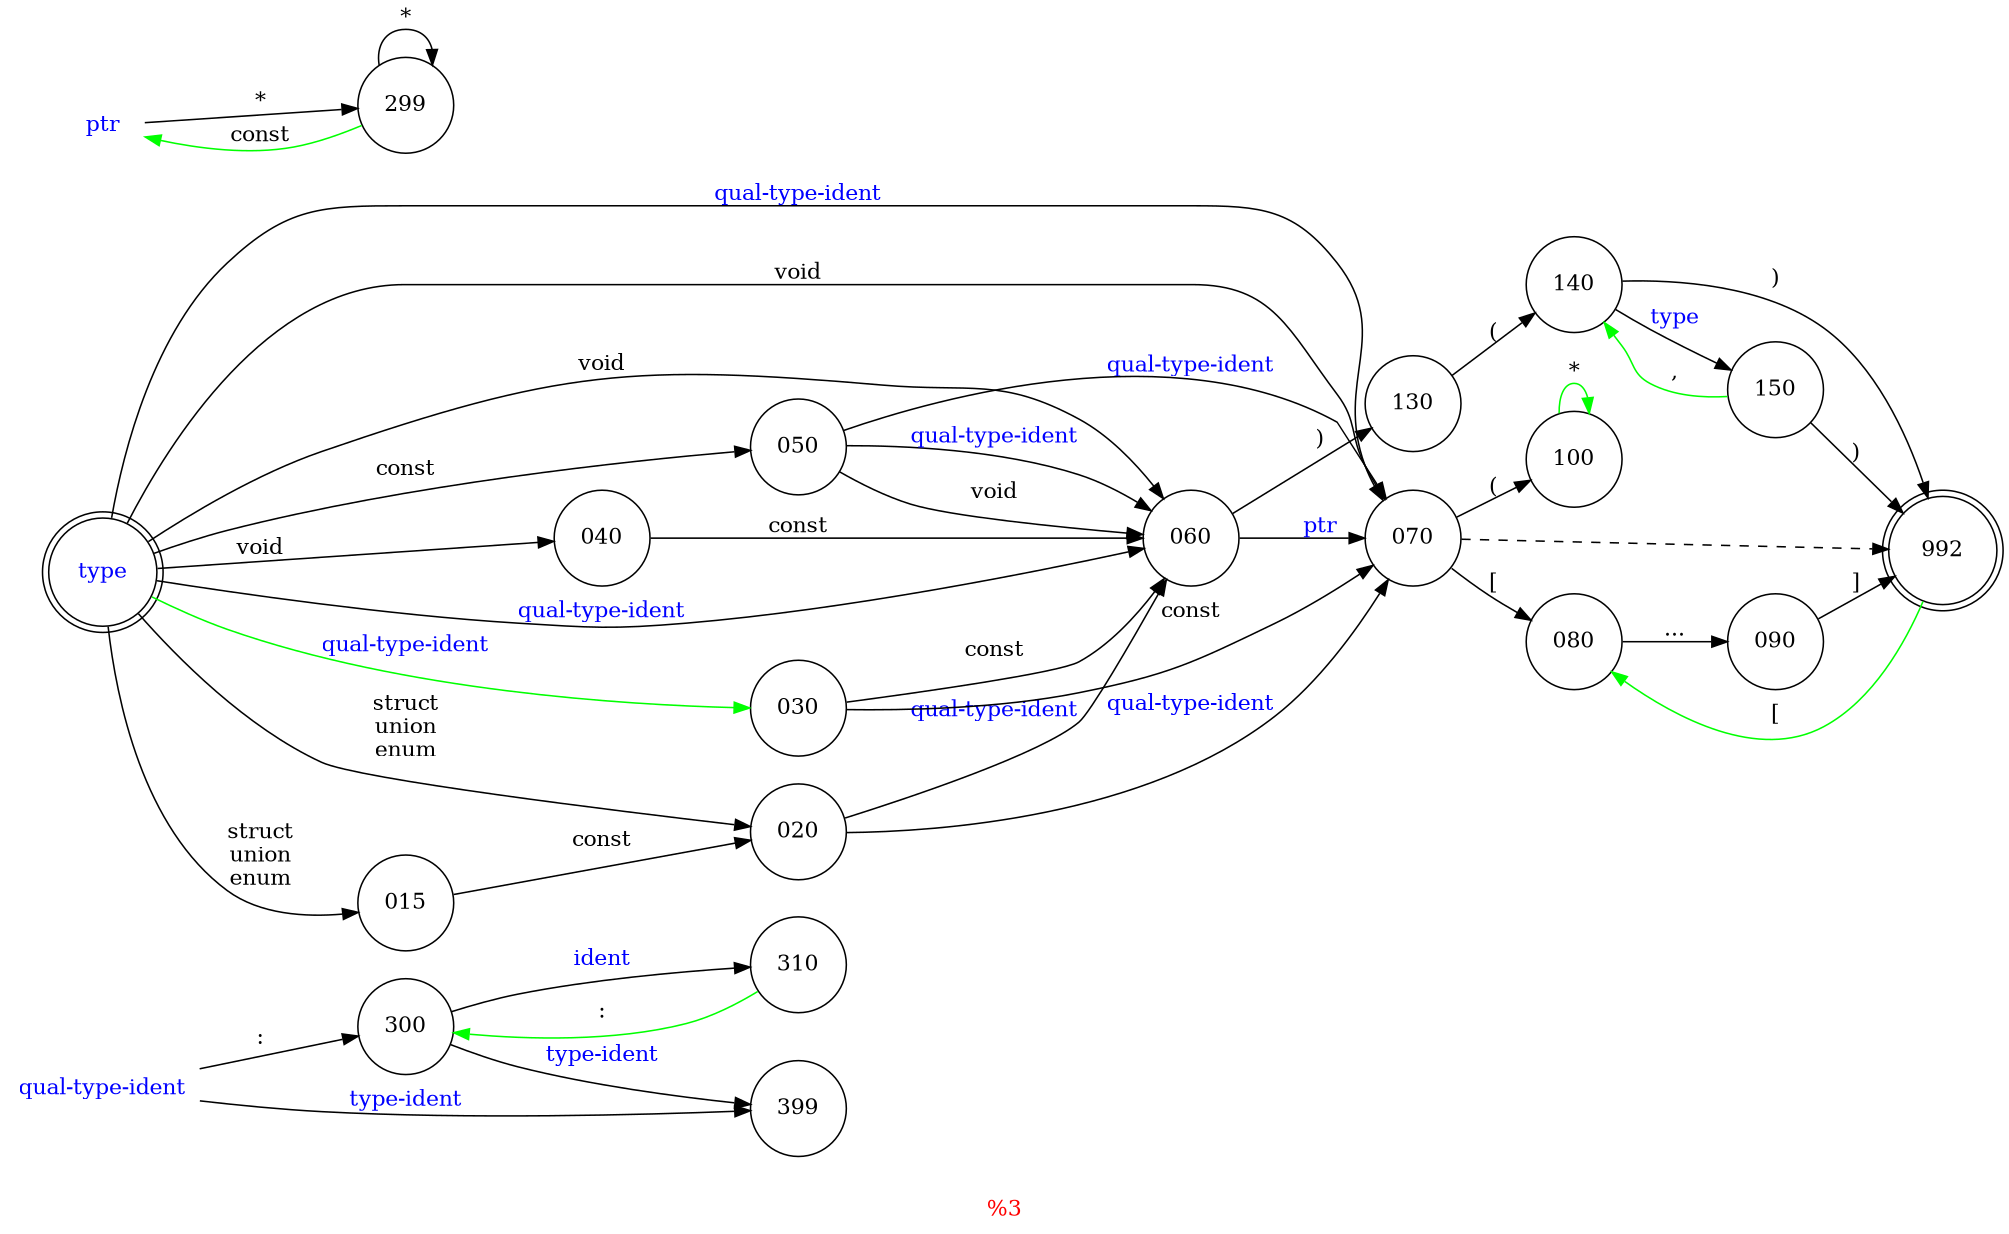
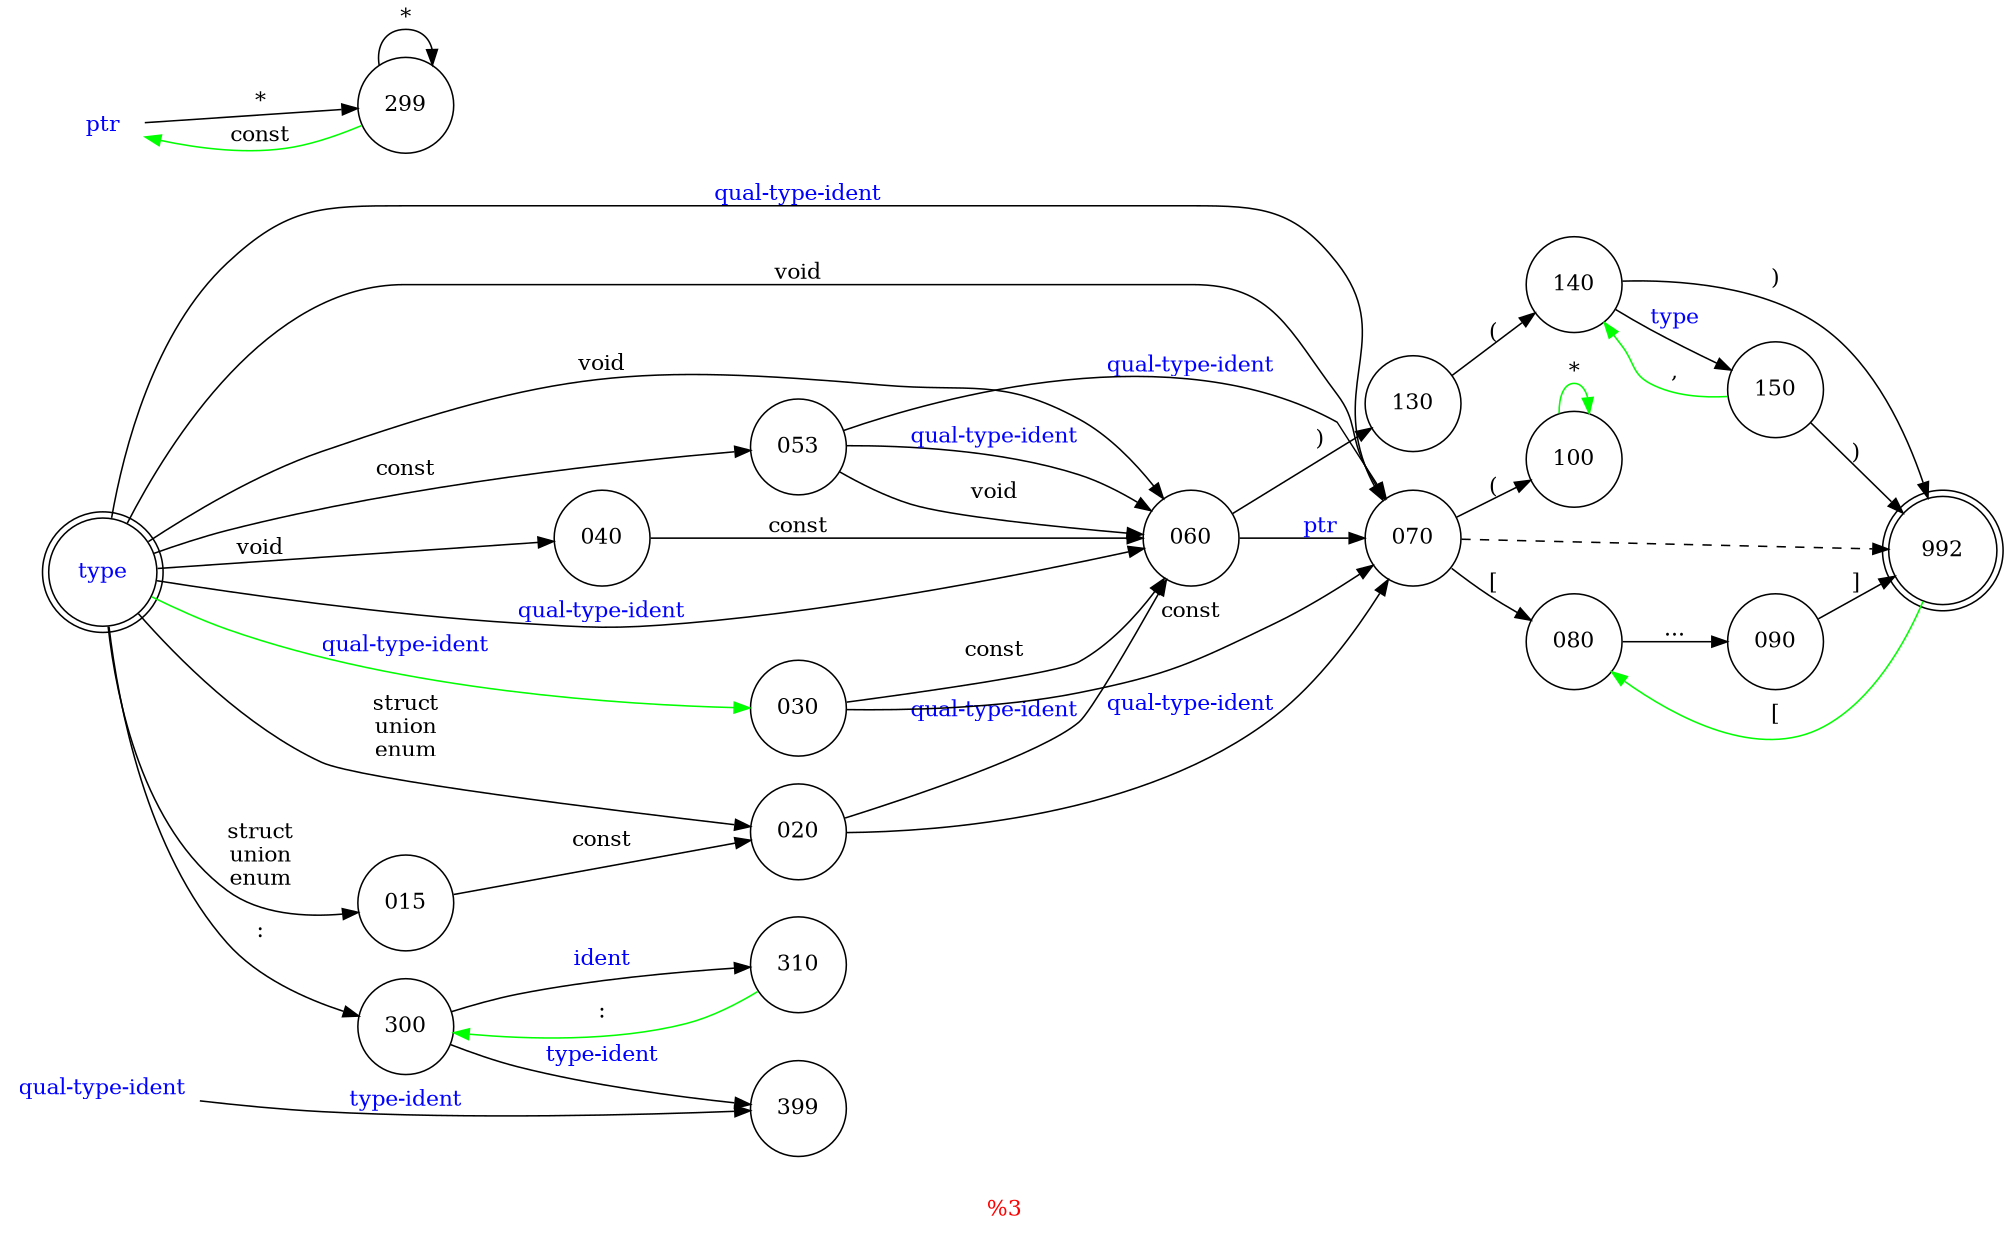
node "050": label "050" -> "053"
edge "qual-type-ident" -> "300": now "type" -> "300"
